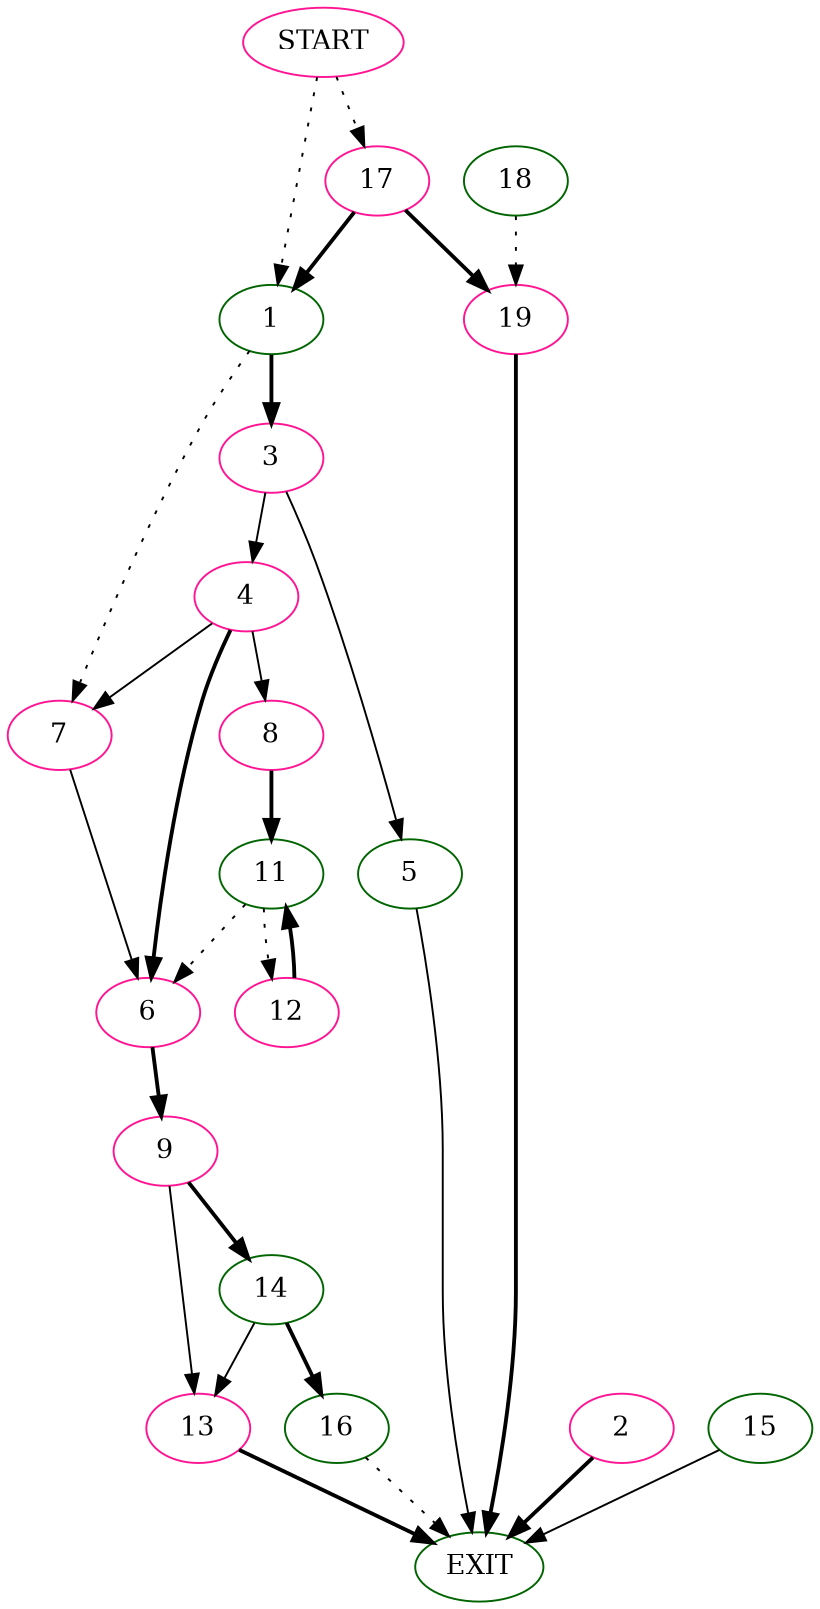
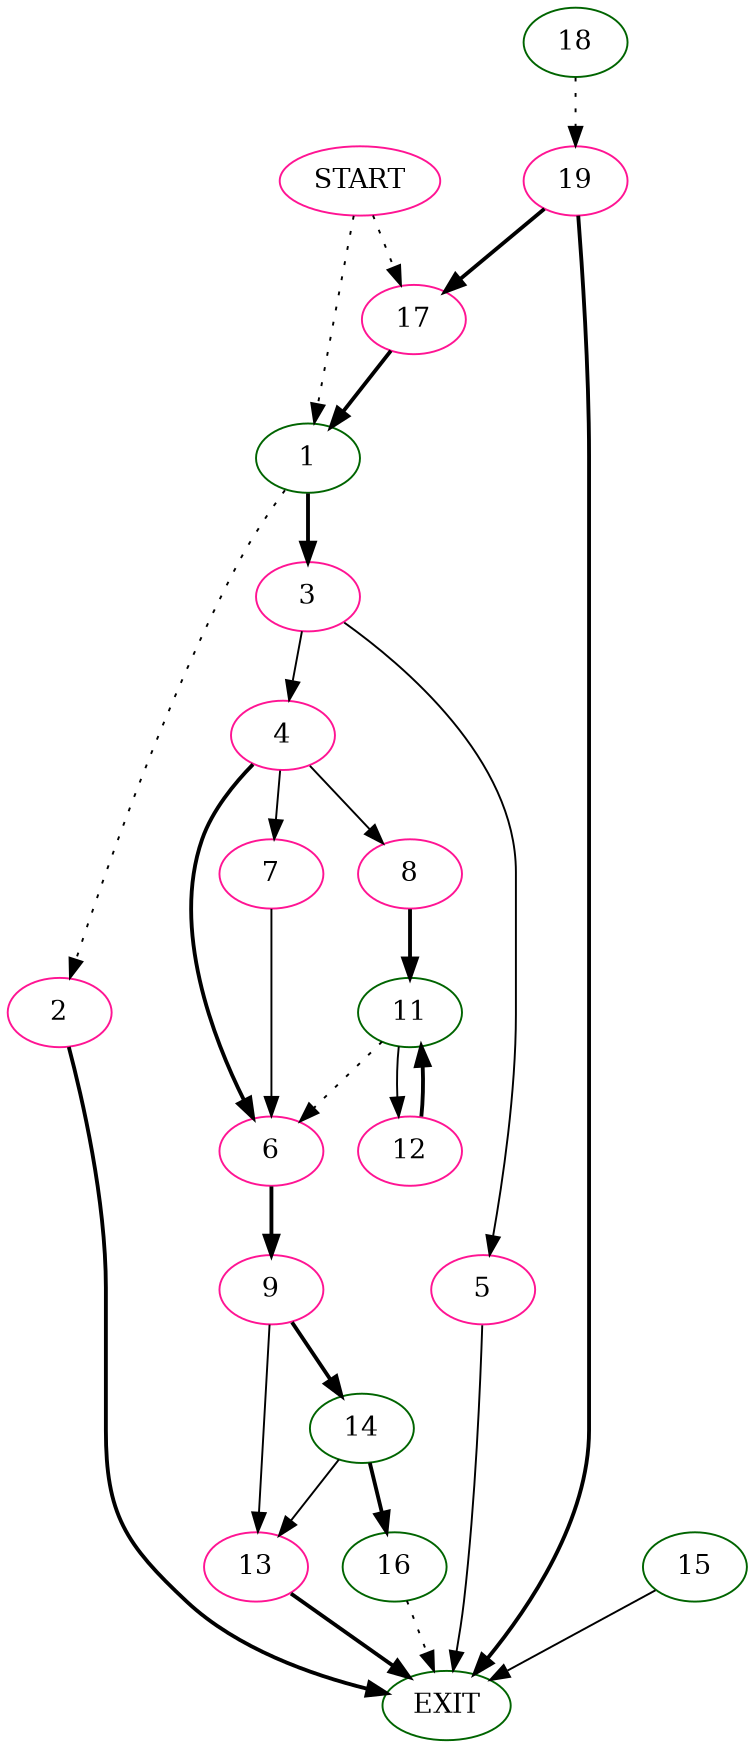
edge "17" -> "19": reversed
edge "1" -> "7": now "1" -> "2"
node "5": color darkgreen -> deeppink
edge "11" -> "12": style dotted -> solid
